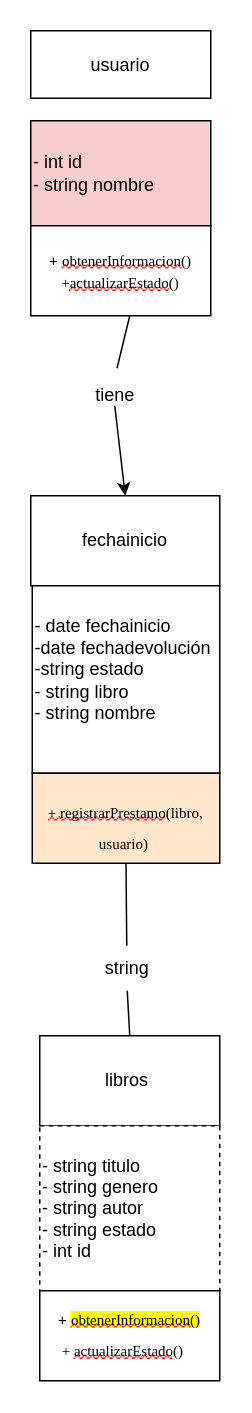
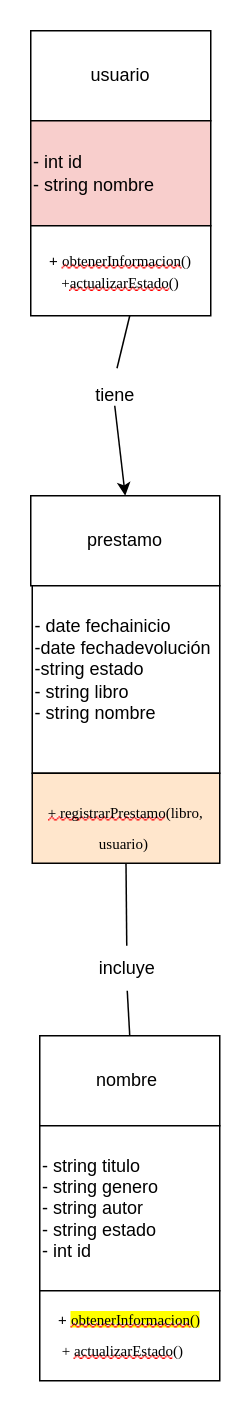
node "usuario": size 180x68 -> 180x90
node "fechainicio": label "fechainicio" -> "prestamo"
node "string": label "string" -> "incluye"
node "libros": label "libros" -> "nombre"
node "- string titulo - string genero - string autor - string estado - int id": style dashed -> solid
